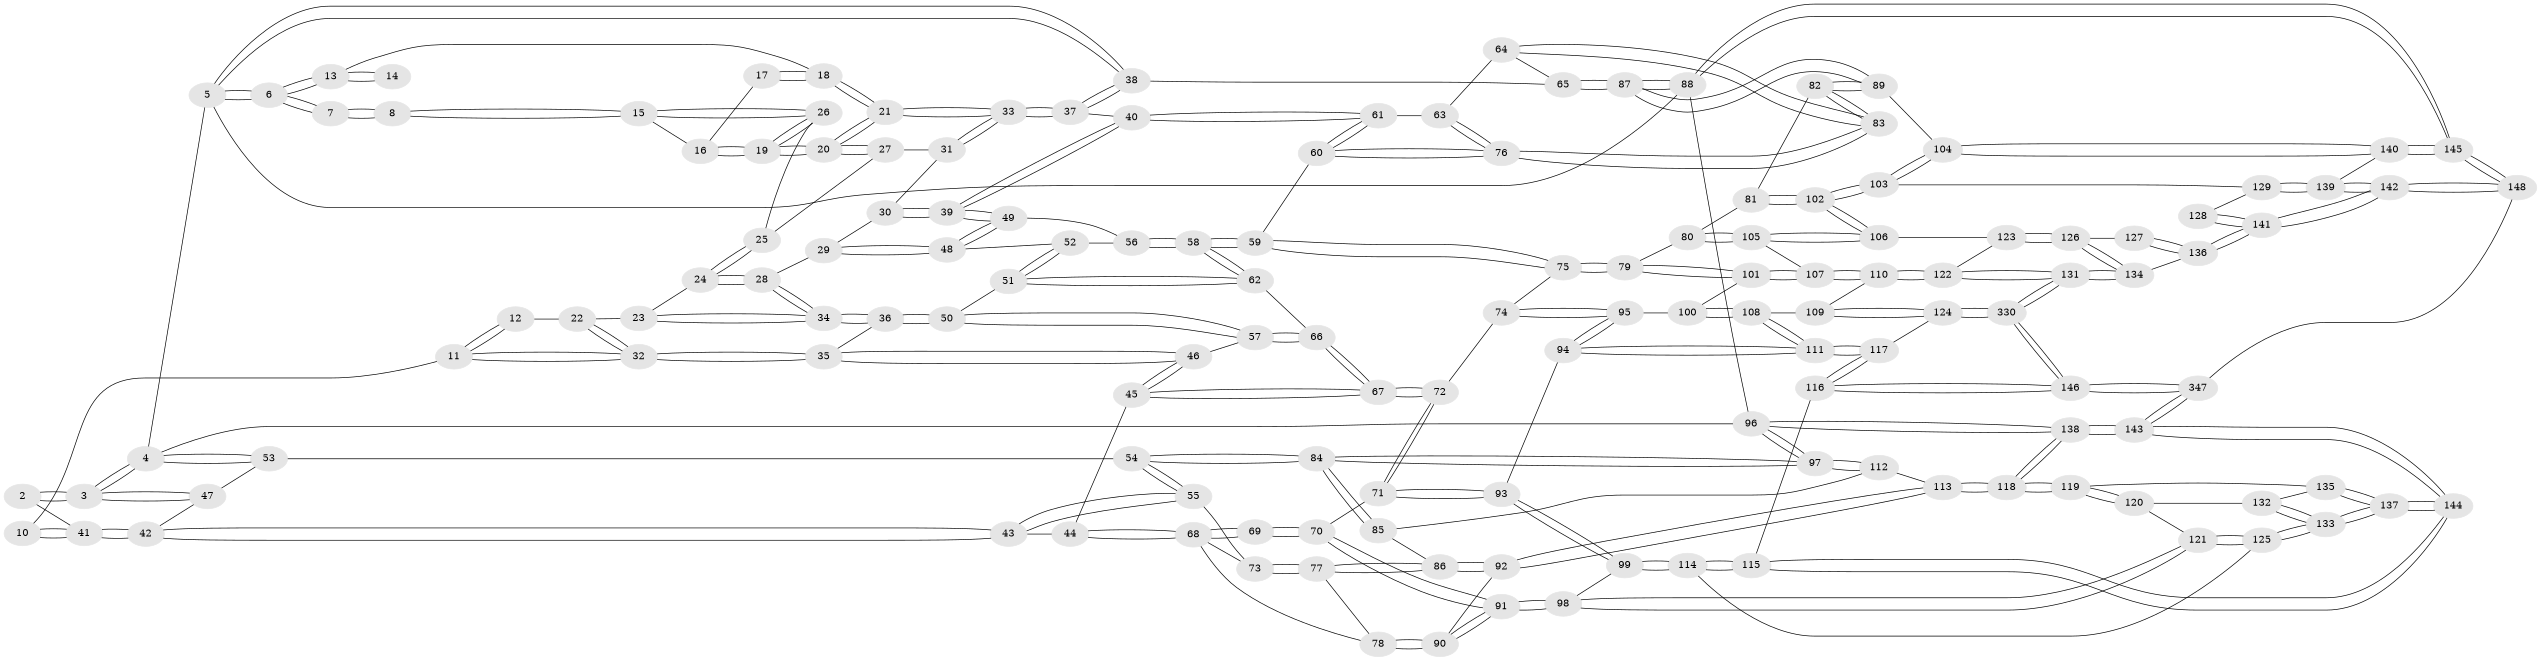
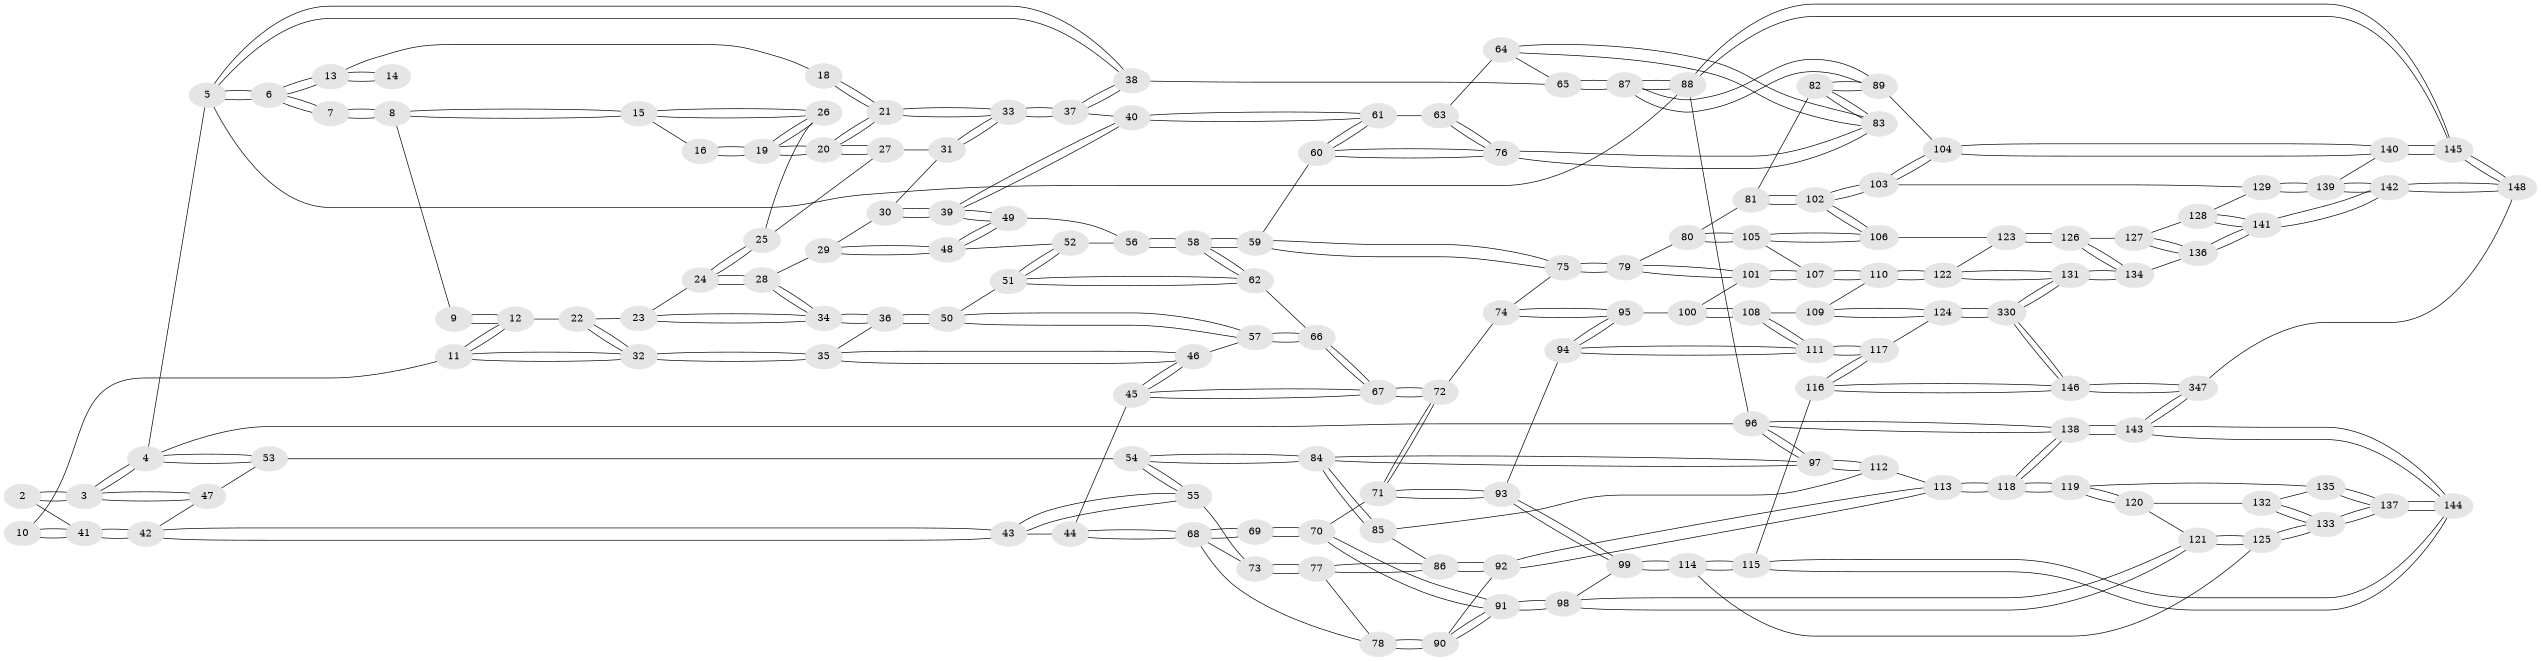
node "17": removed
edge "128" -- "127": added
node "9": added
